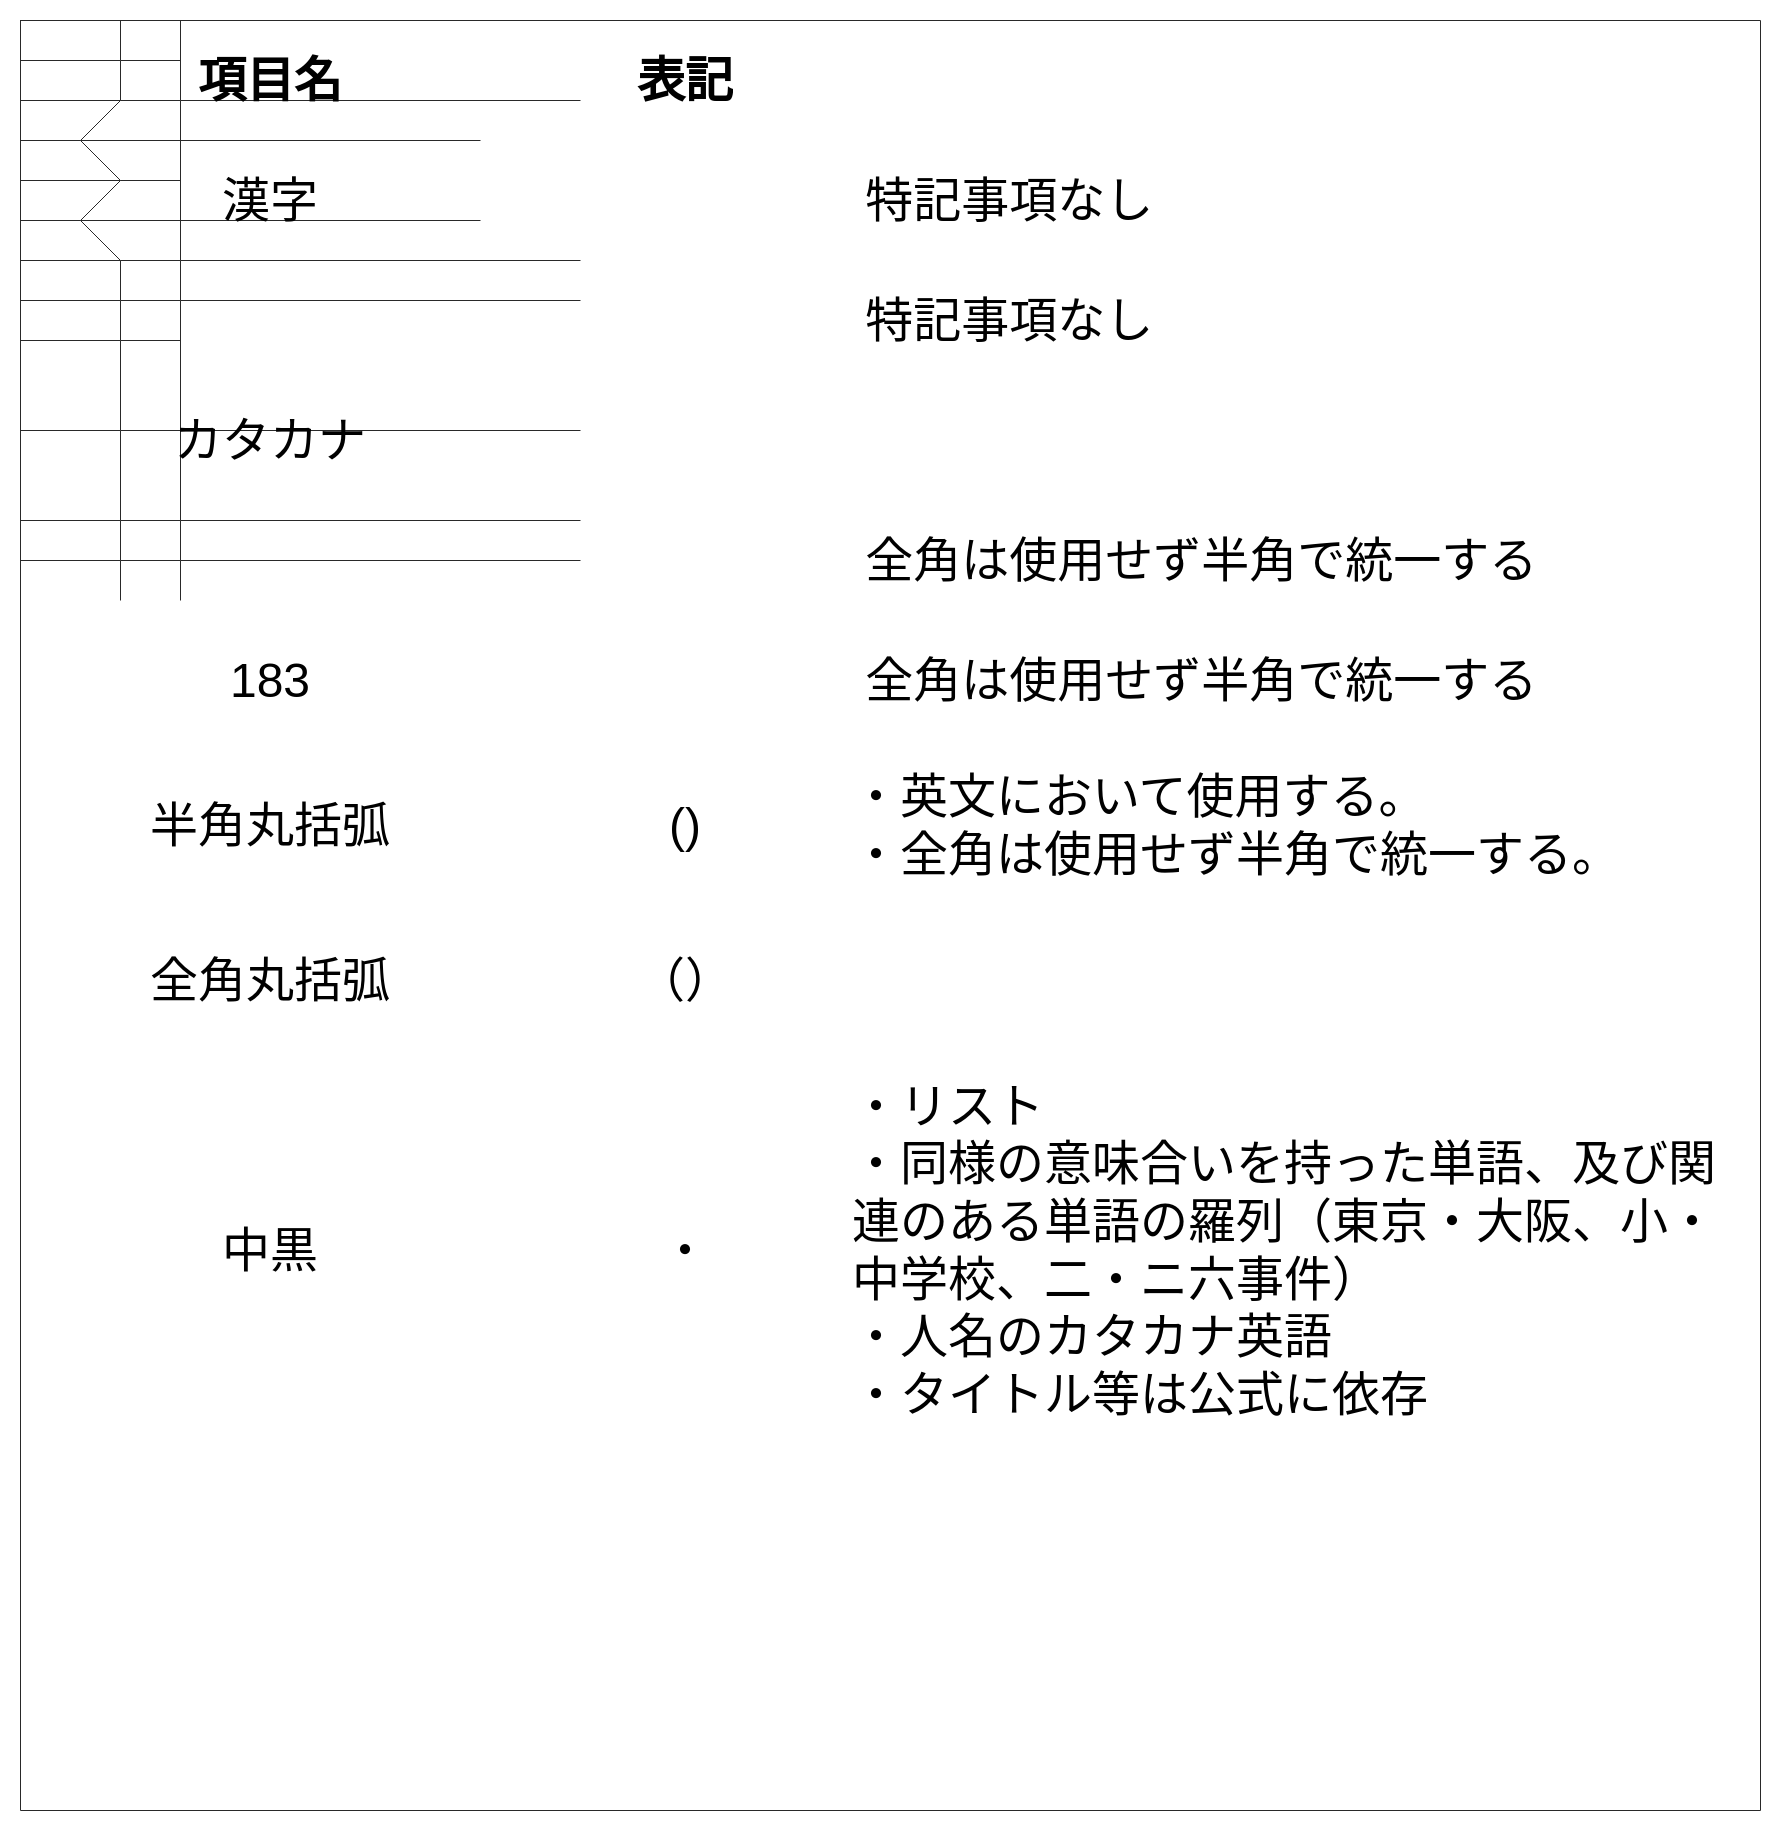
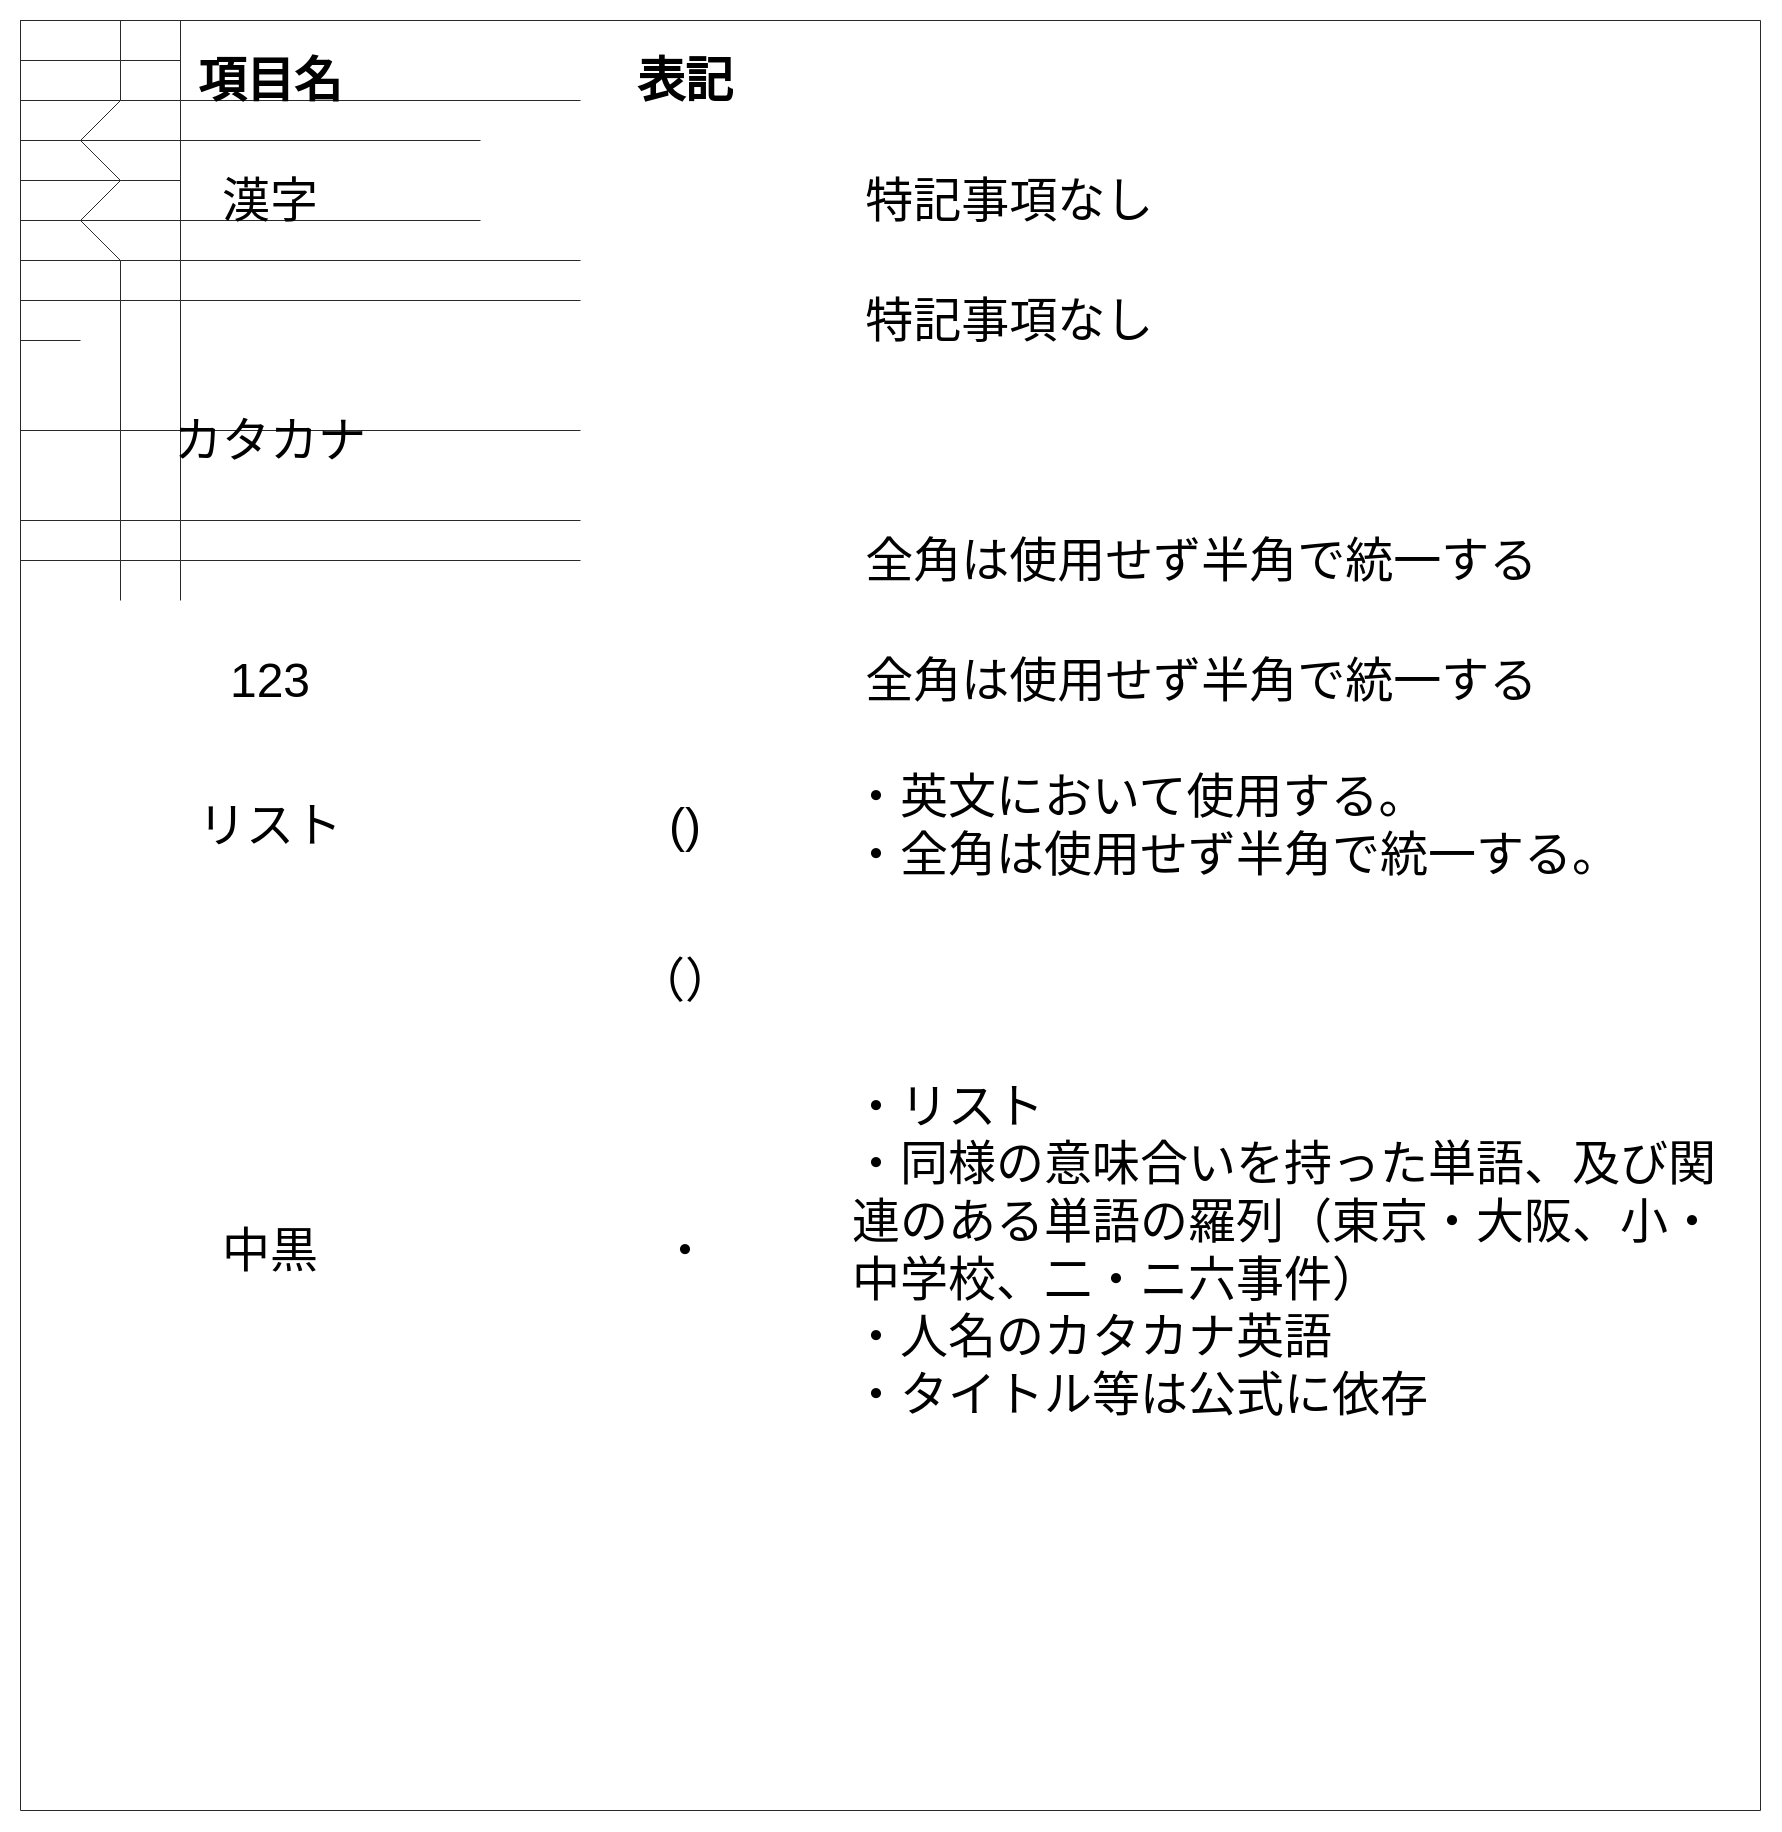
node "183": label "183" -> "123"
node "半角丸括弧": label "半角丸括弧" -> "リスト"
node "全角丸括弧": removed
